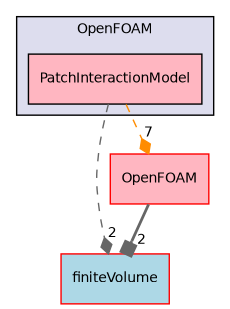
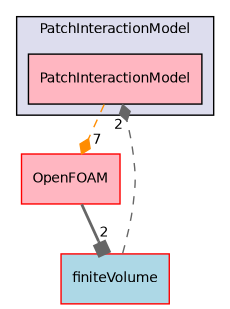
cluster "OpenFOAM": label "OpenFOAM" -> "PatchInteractionModel"
edge "PatchInteractionModel" -> "finiteVolume": reversed
